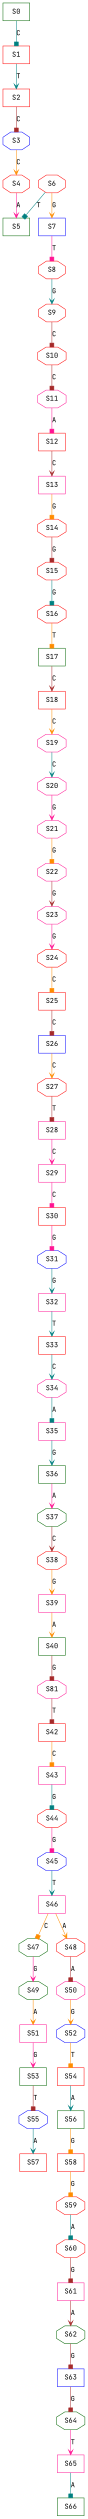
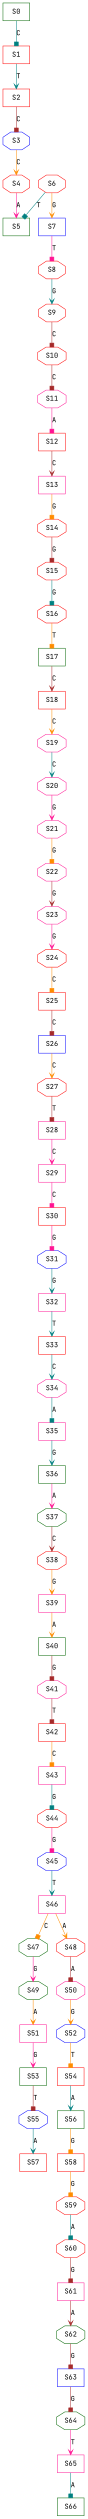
node "S81": label "S81" -> "S41"
